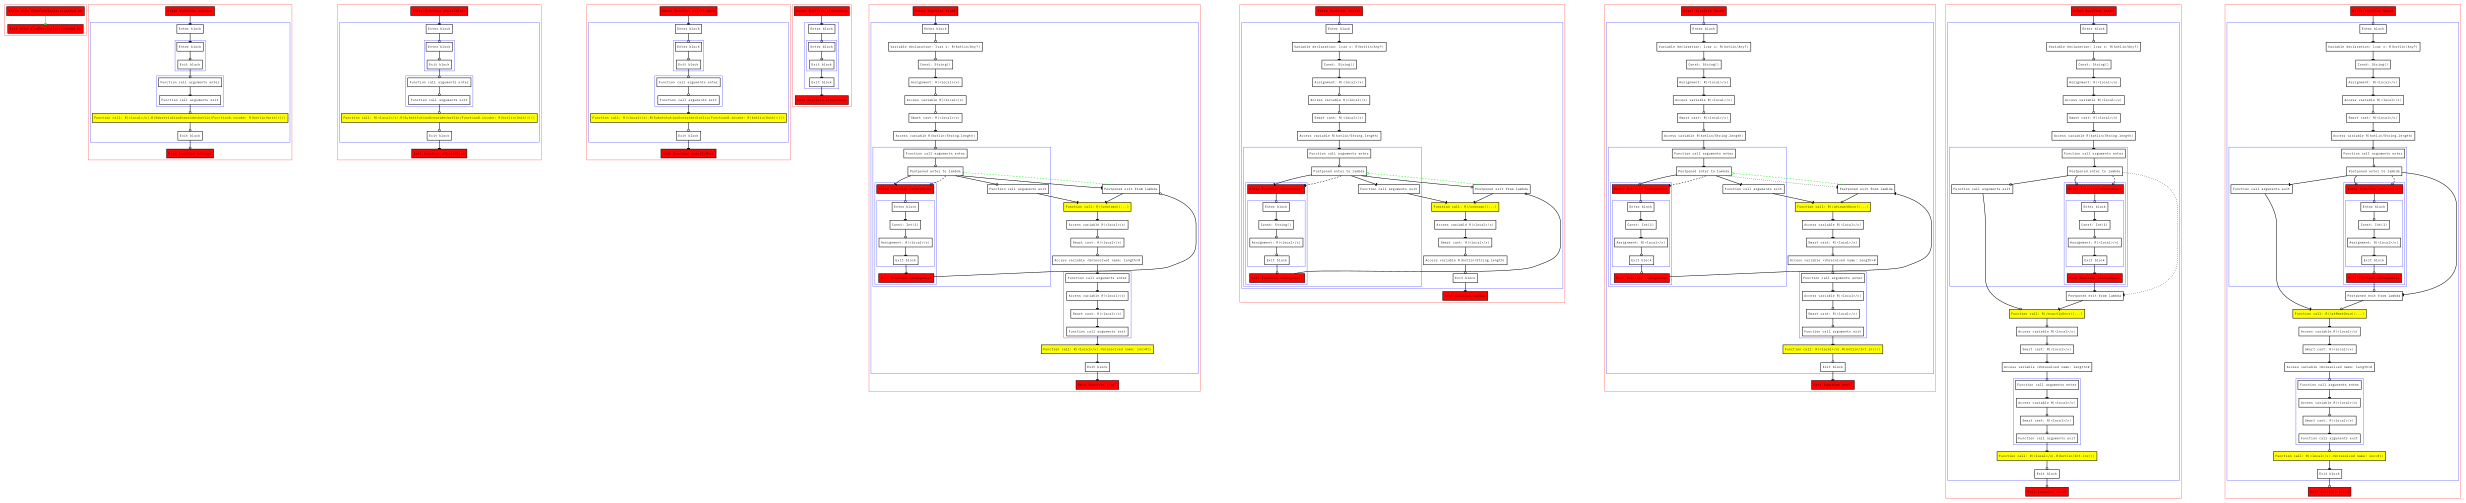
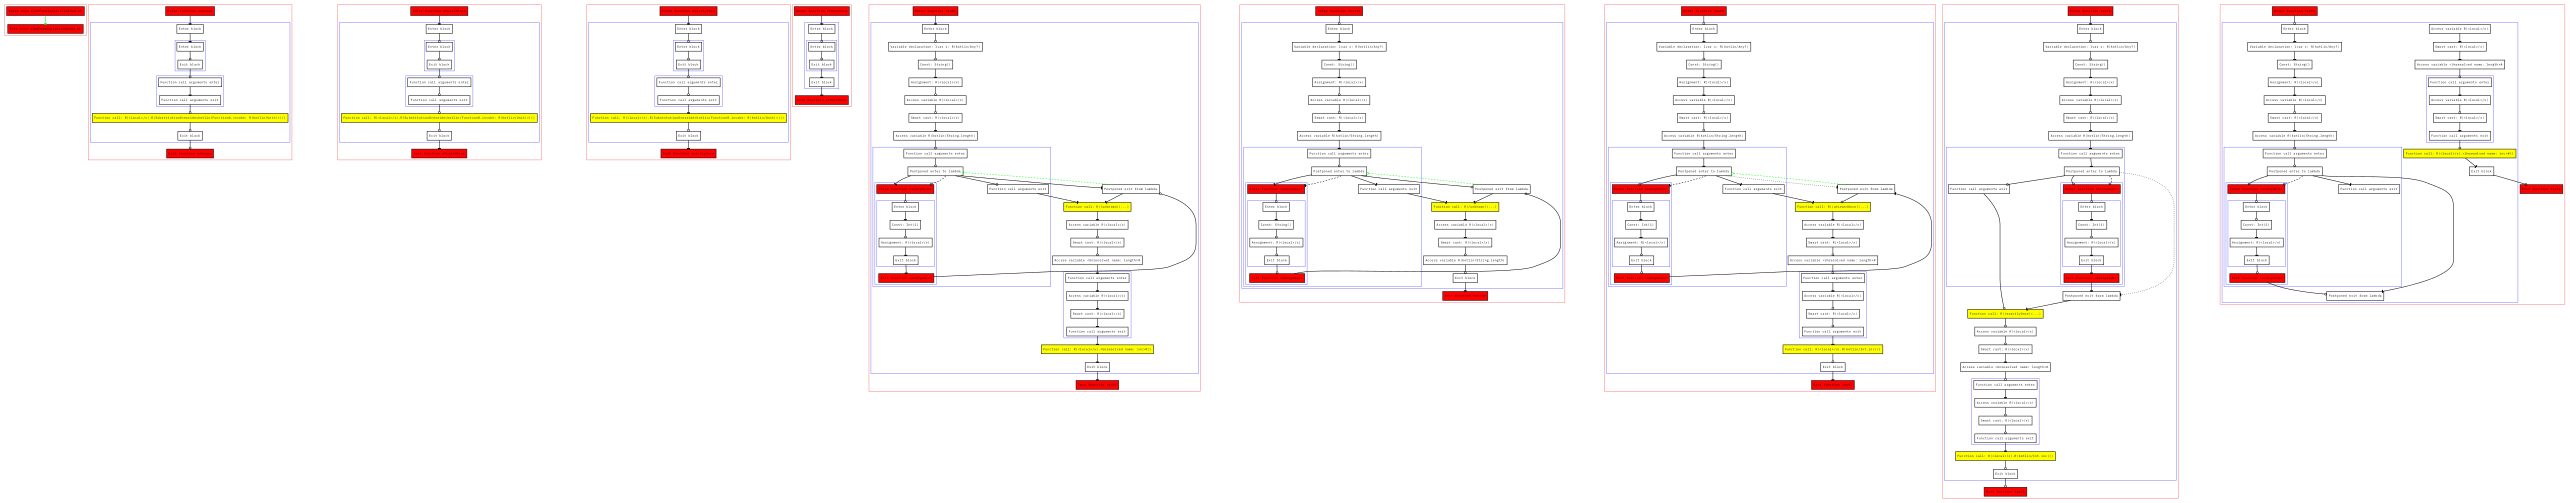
node "Function call: R|/atMostOnce|(...)": removed
